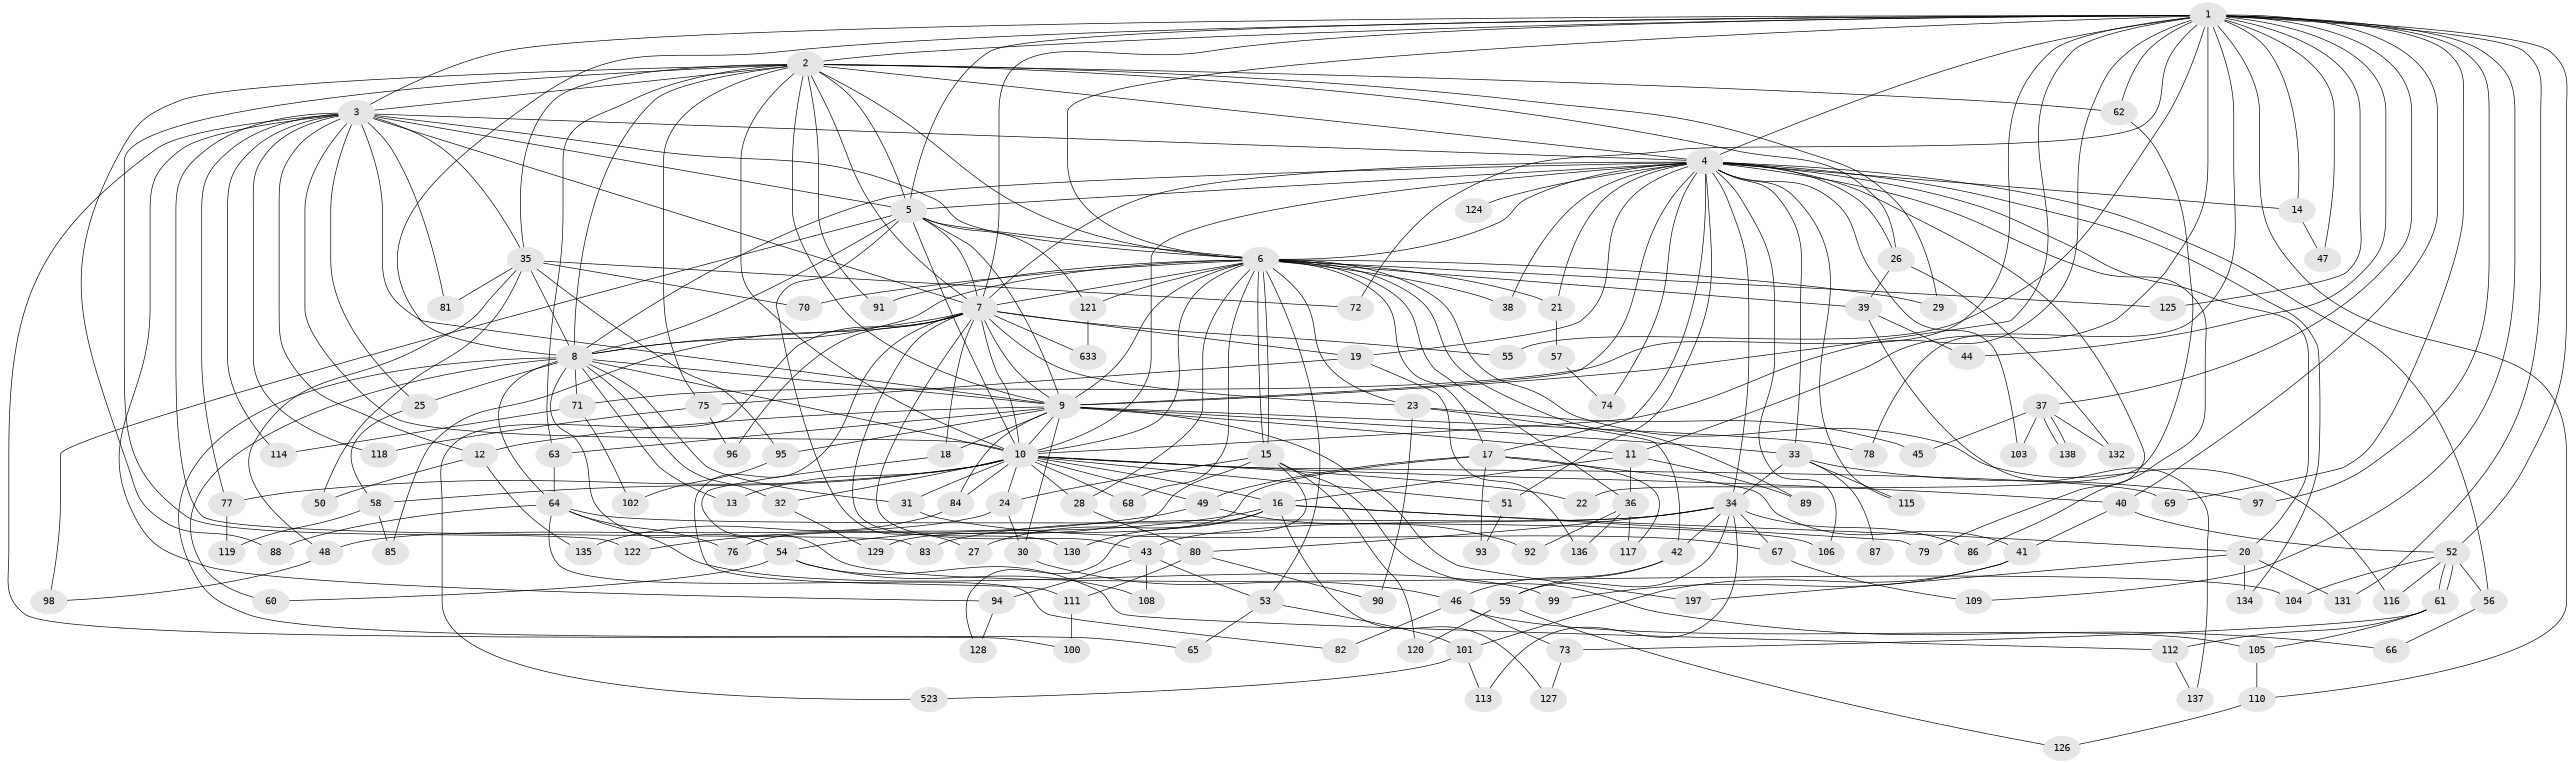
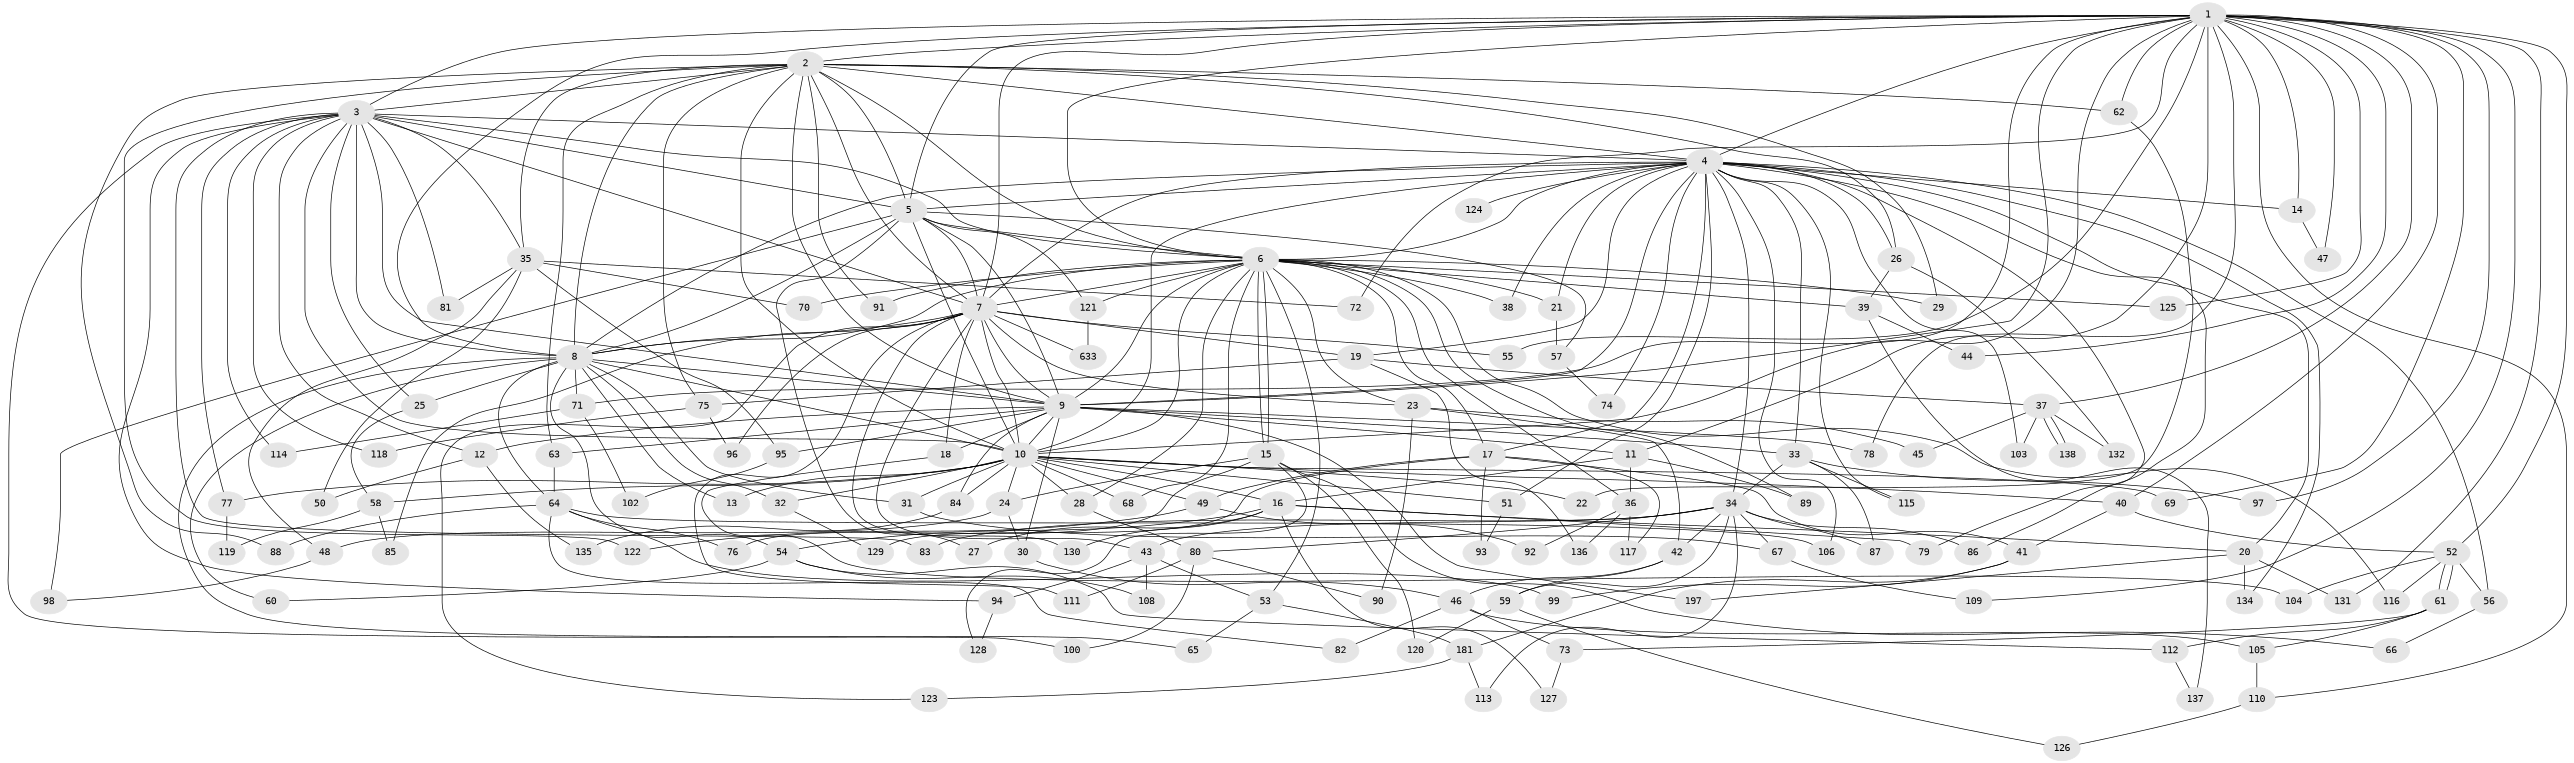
edge "5" -- "57": added
edge "35" -- "8": now "3" -- "8"
edge "19" -- "37": added
edge "34" -- "87": added
edge "111" -- "100": now "80" -- "100"
node "101": label "101" -> "181"
node "523": label "523" -> "123"
